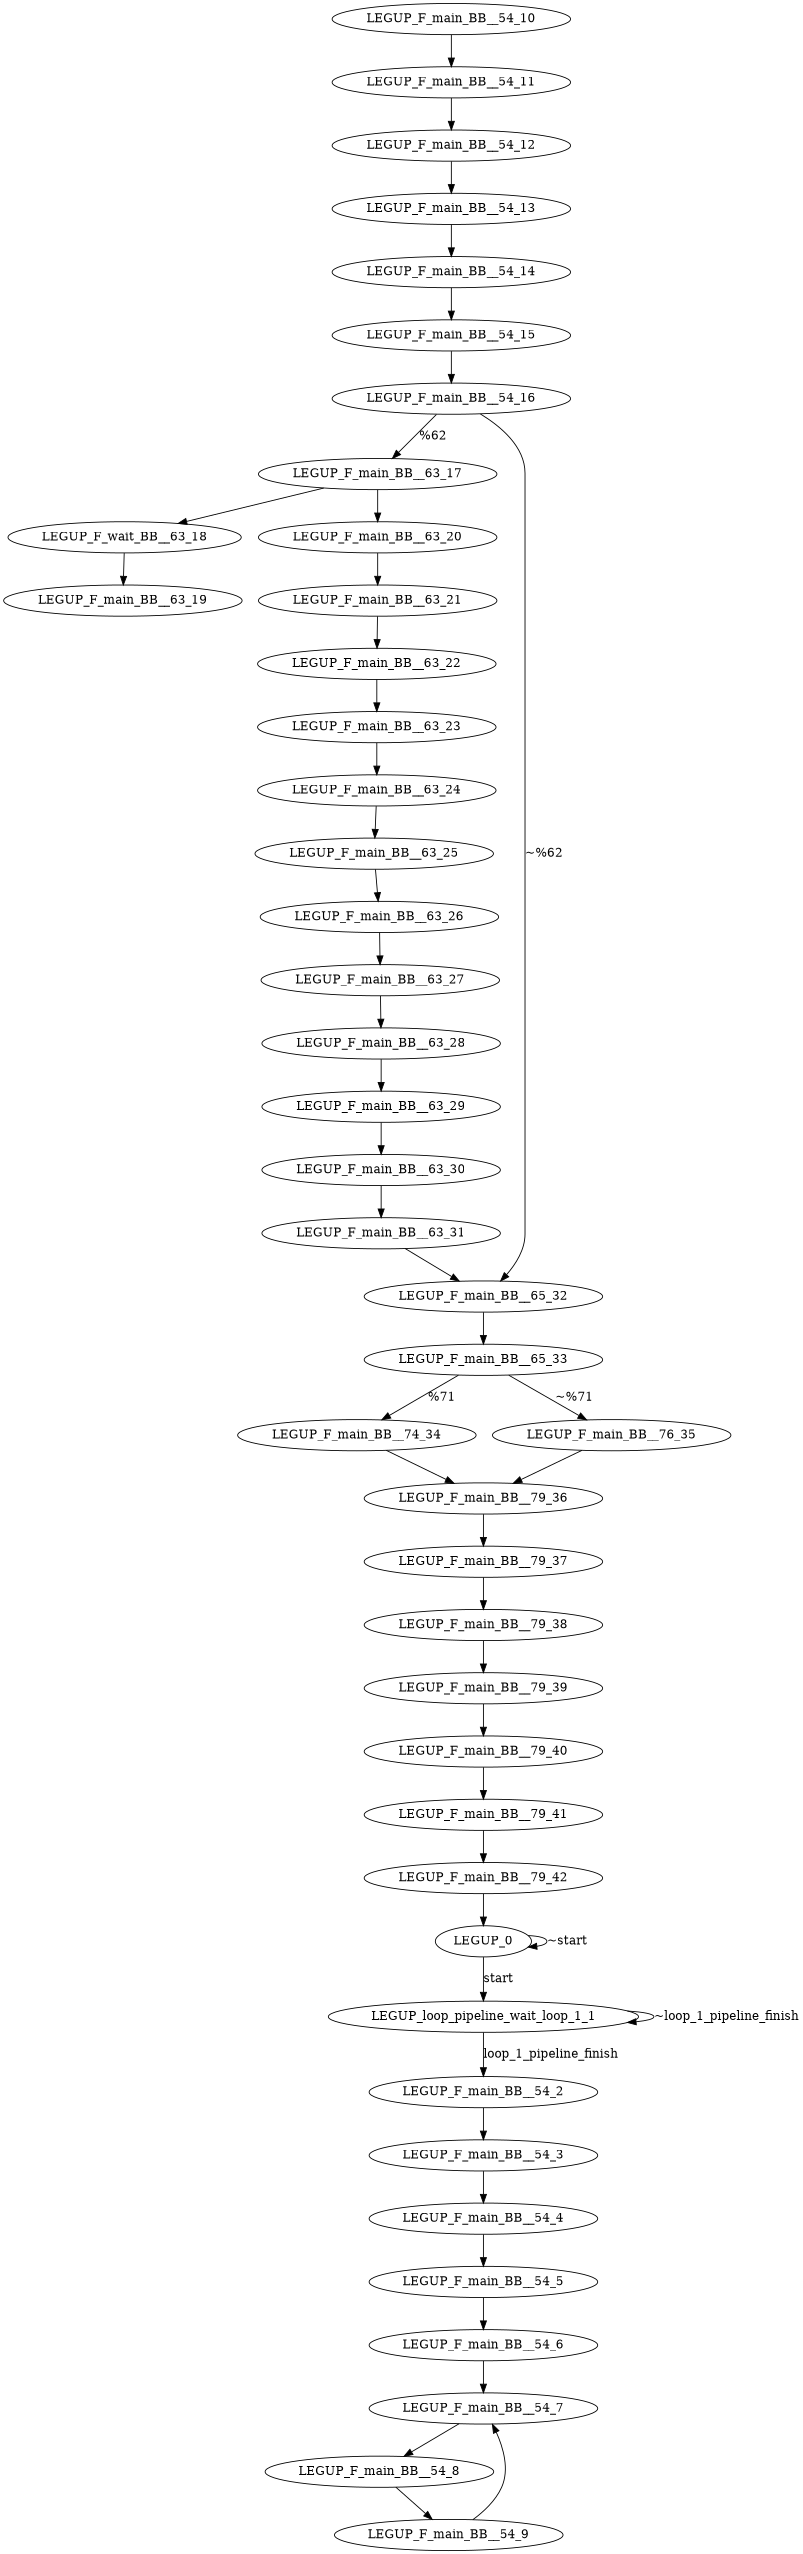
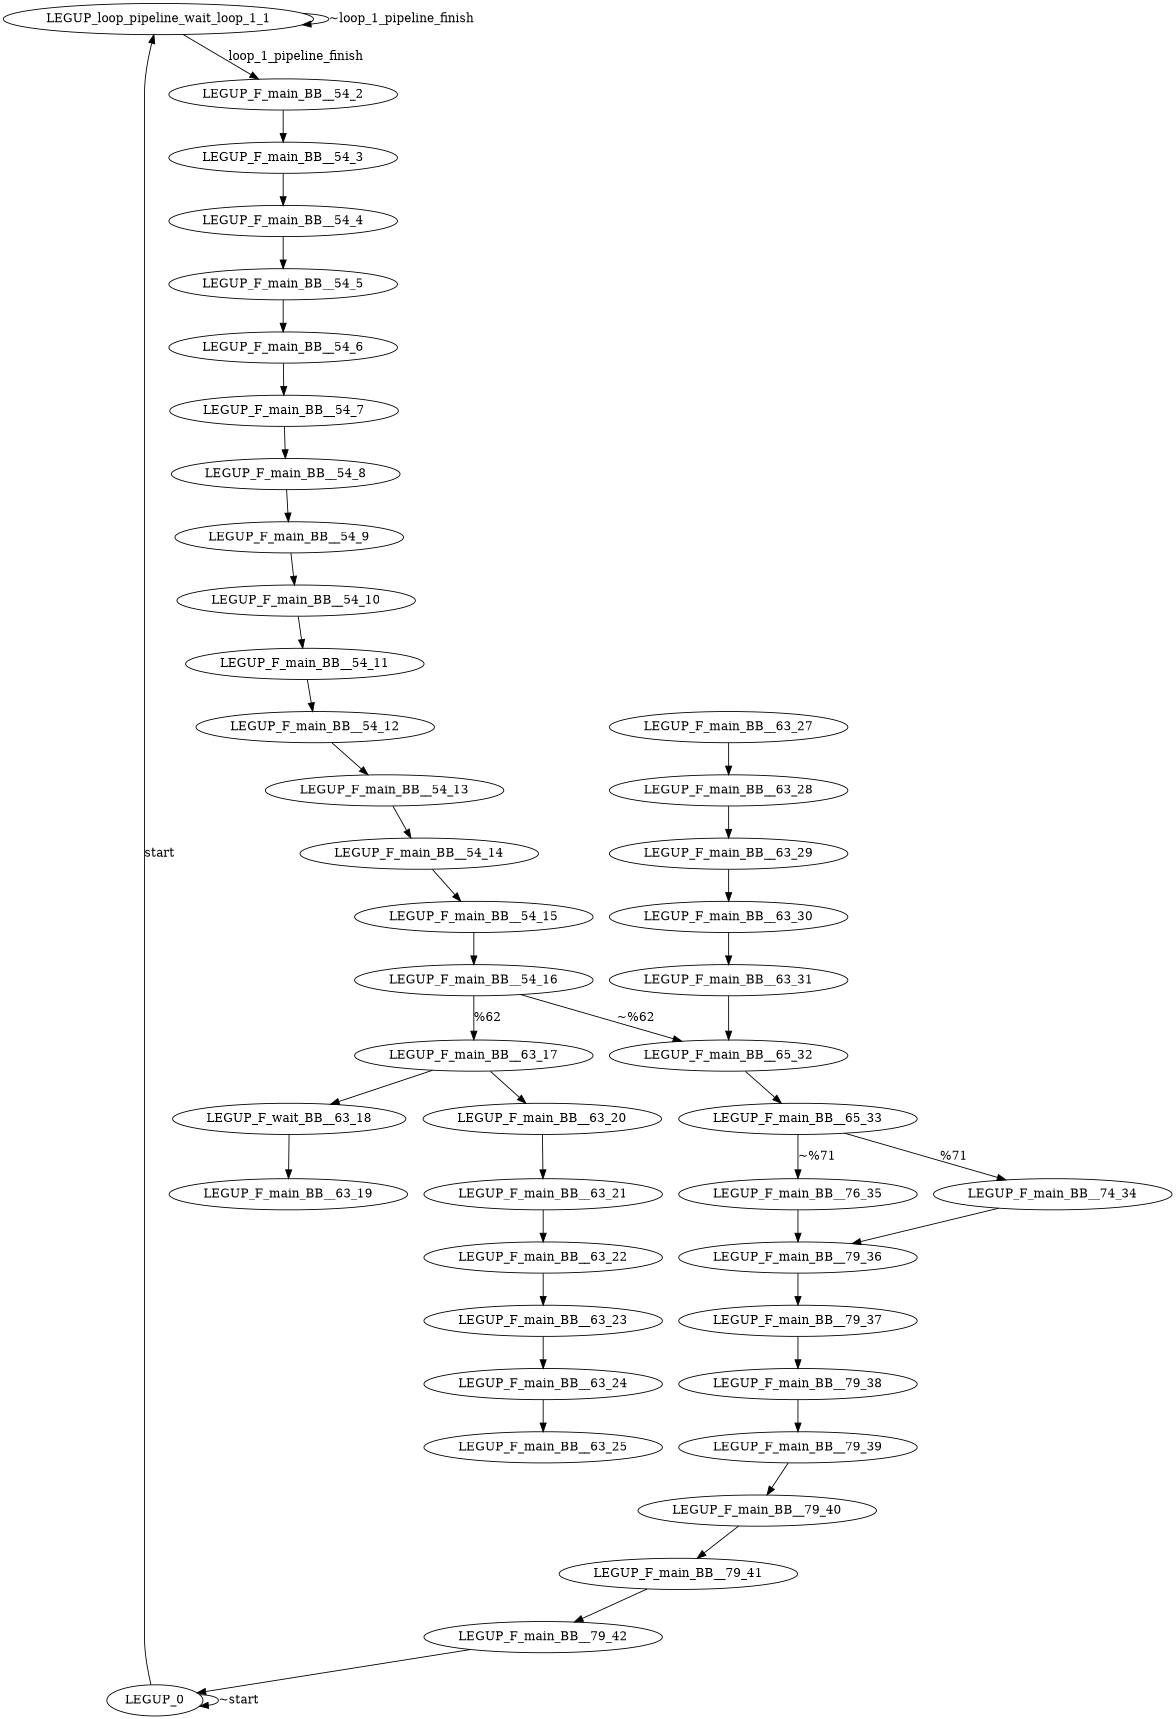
node "LEGUP_F_main_BB__63_26": removed
edge "LEGUP_F_main_BB__54_9" -> "LEGUP_F_main_BB__54_7": now "LEGUP_F_main_BB__54_9" -> "LEGUP_F_main_BB__54_10"
